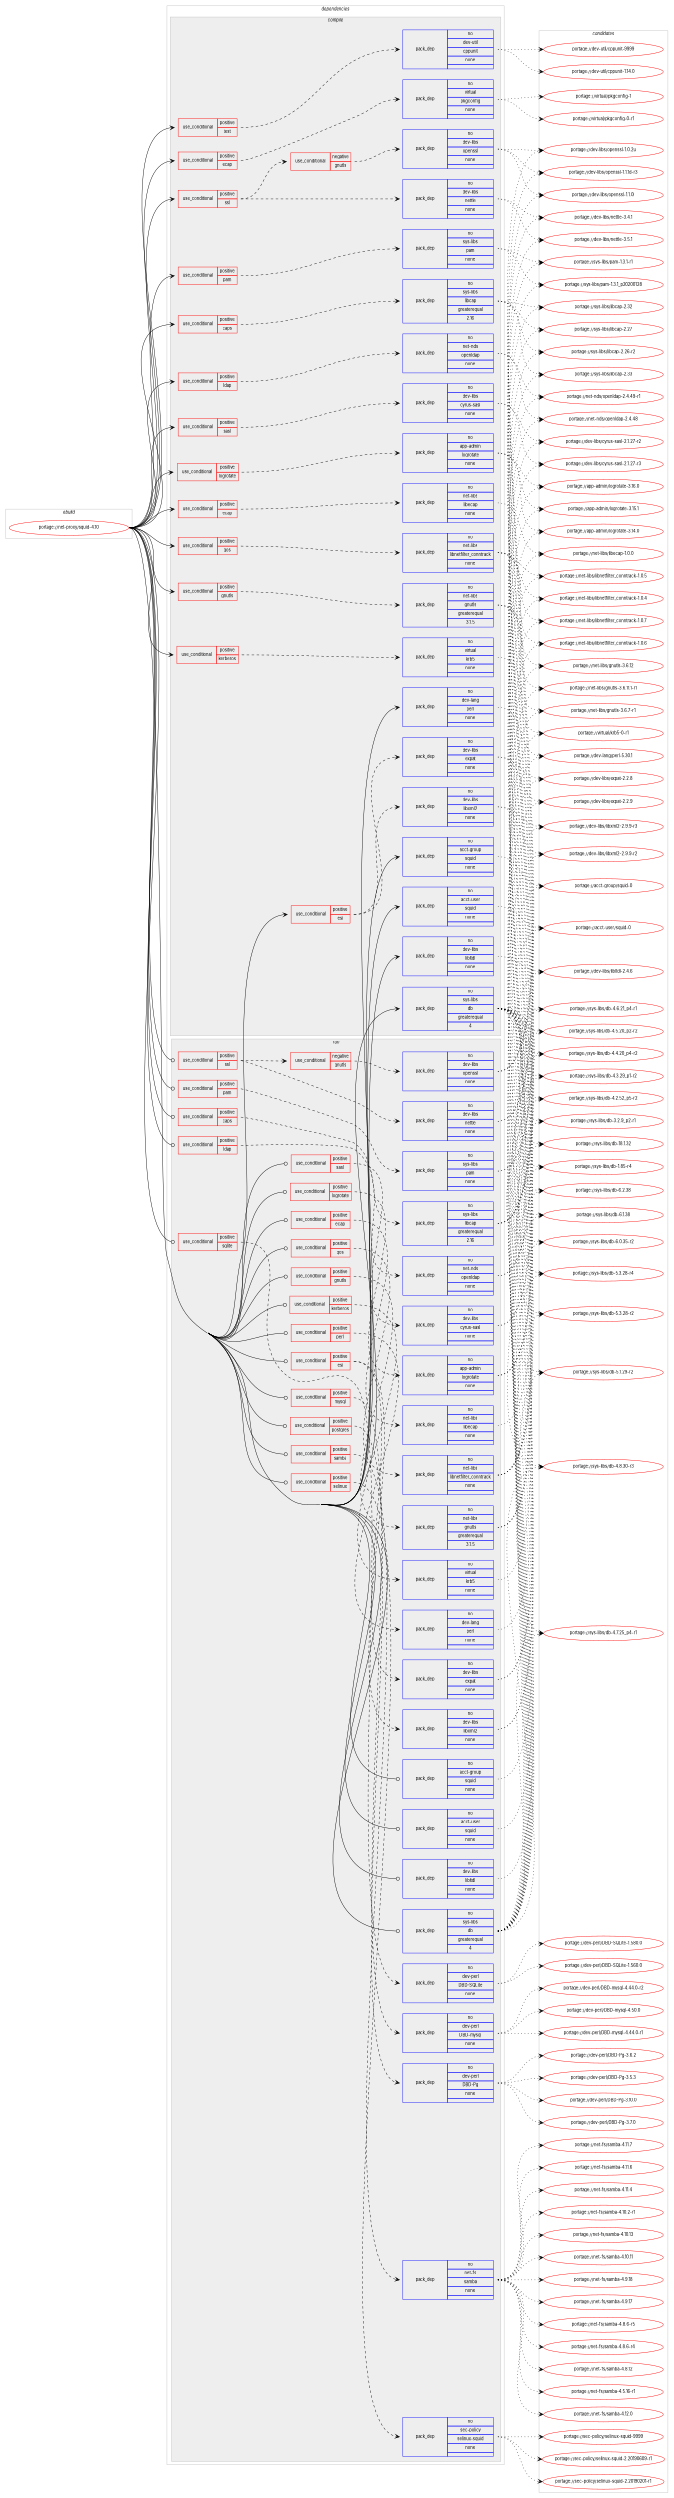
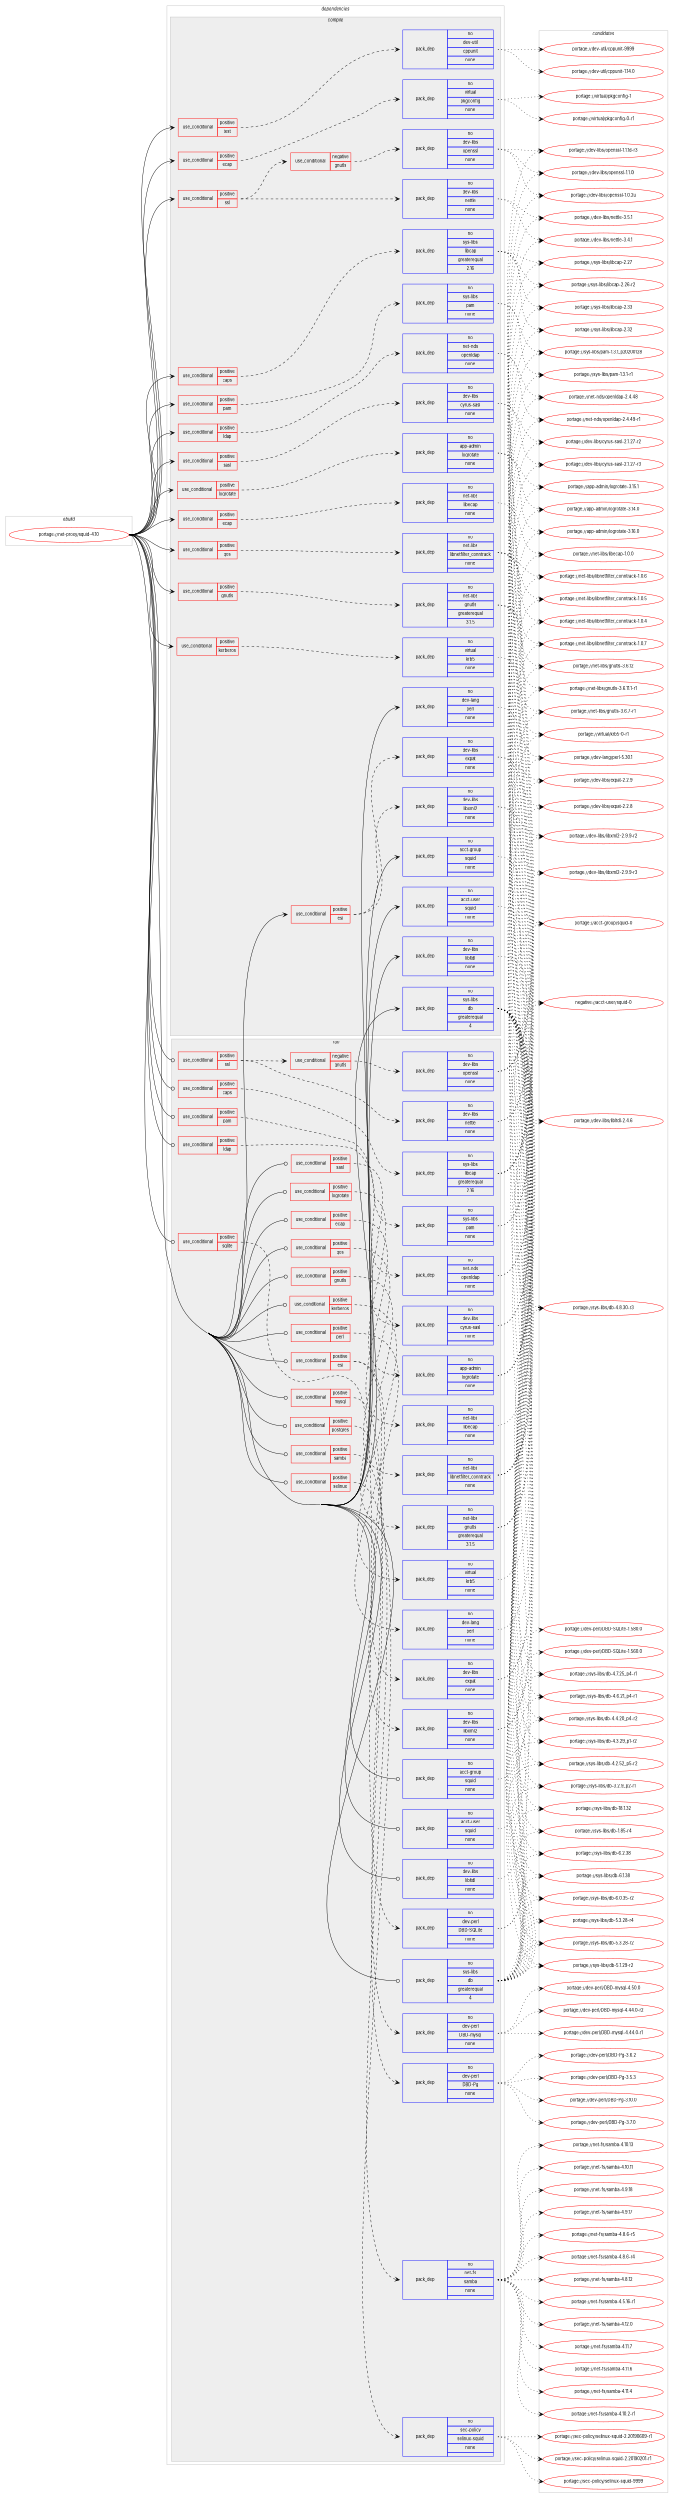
node "portage://acct-user/squid-0": label "portage://acct-user/squid-0" -> "negative://acct-user/squid-0"
node "portage://sys-libs/db-4.5.20_p2-r2": removed
